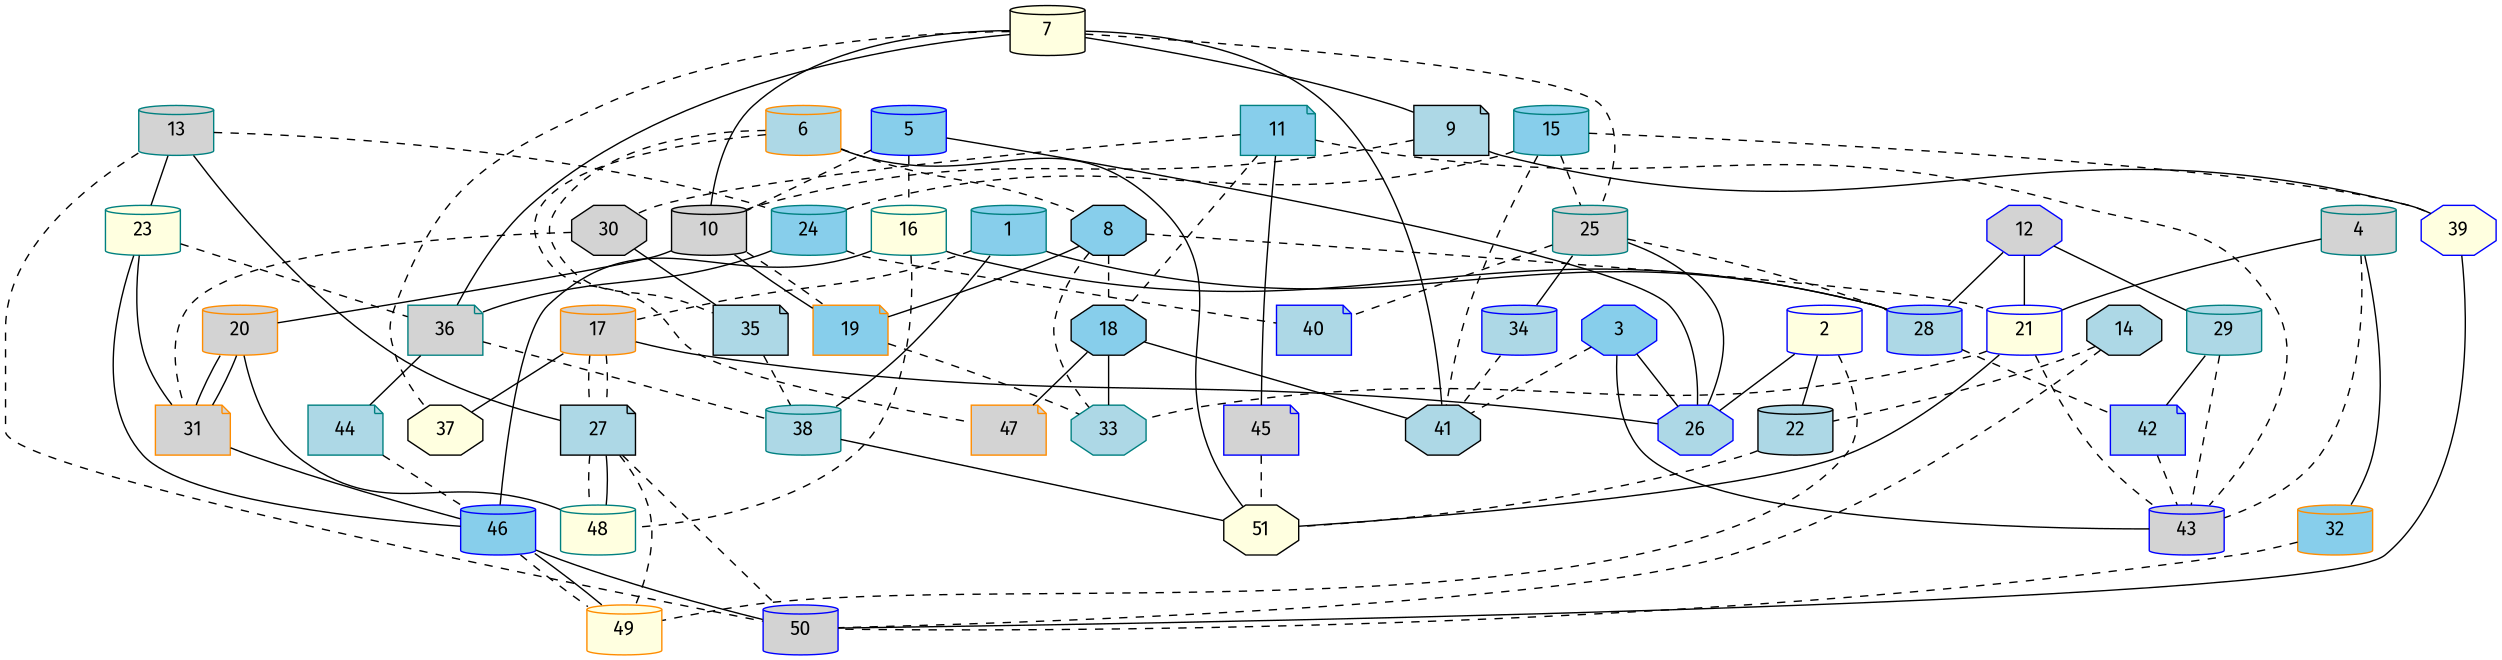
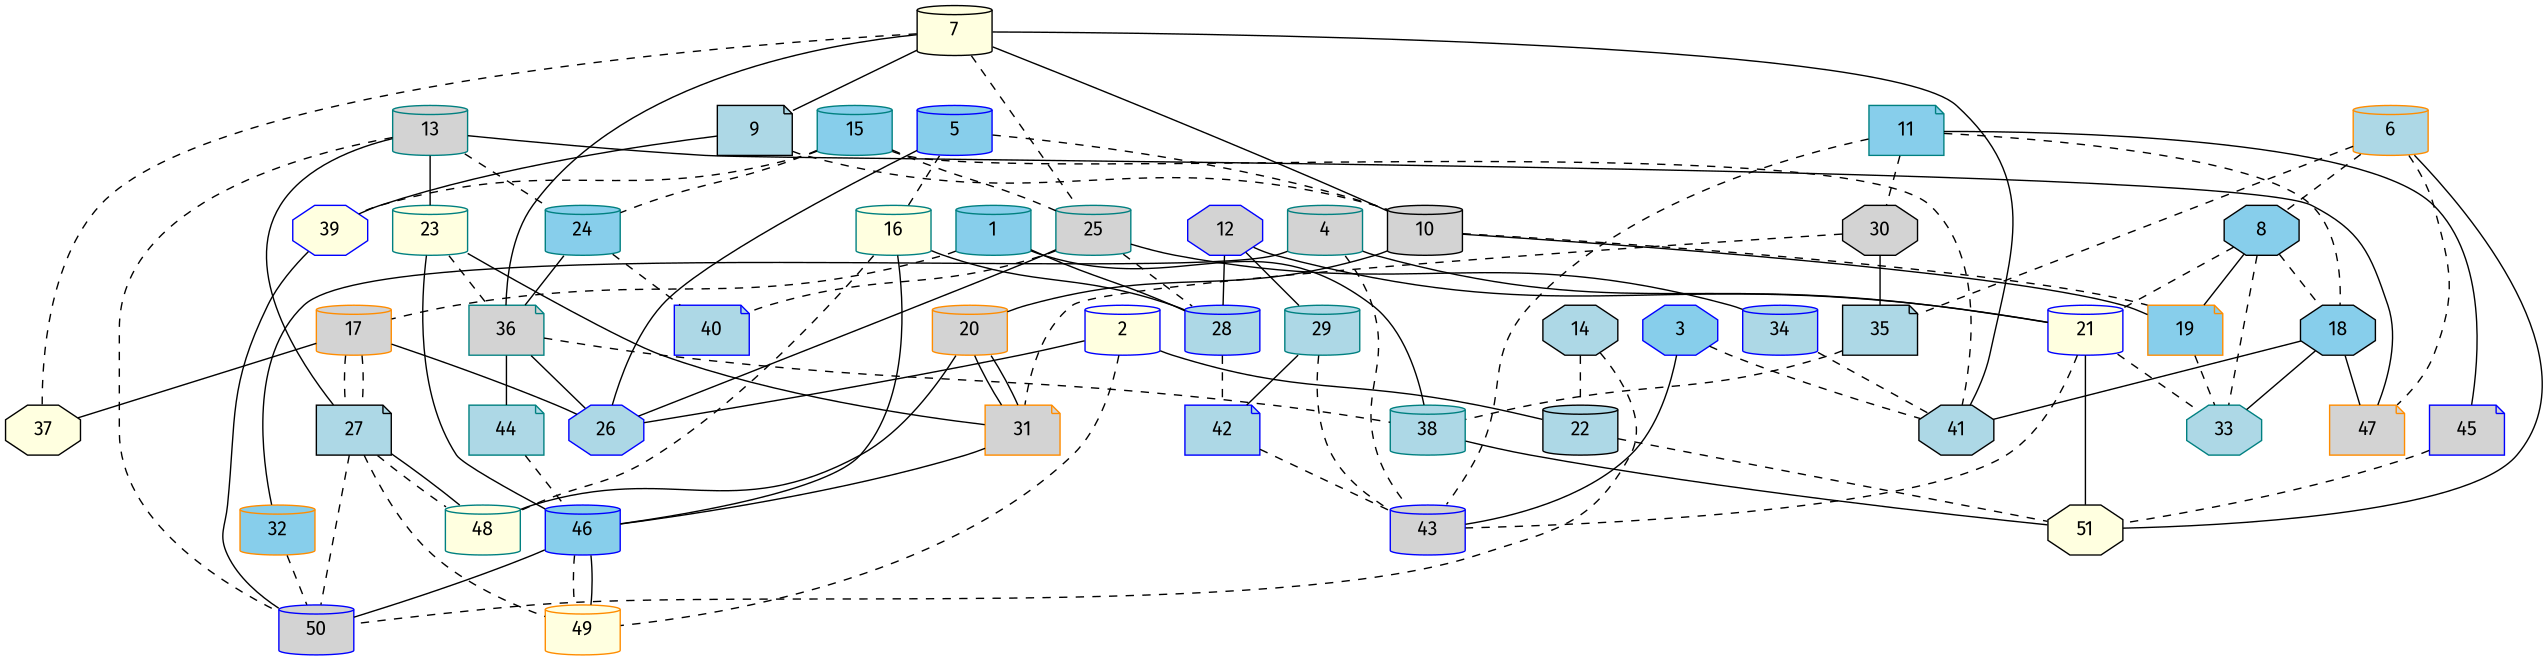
edge "13" -- "47": added
edge "3" -- "26": now "36" -- "26"
